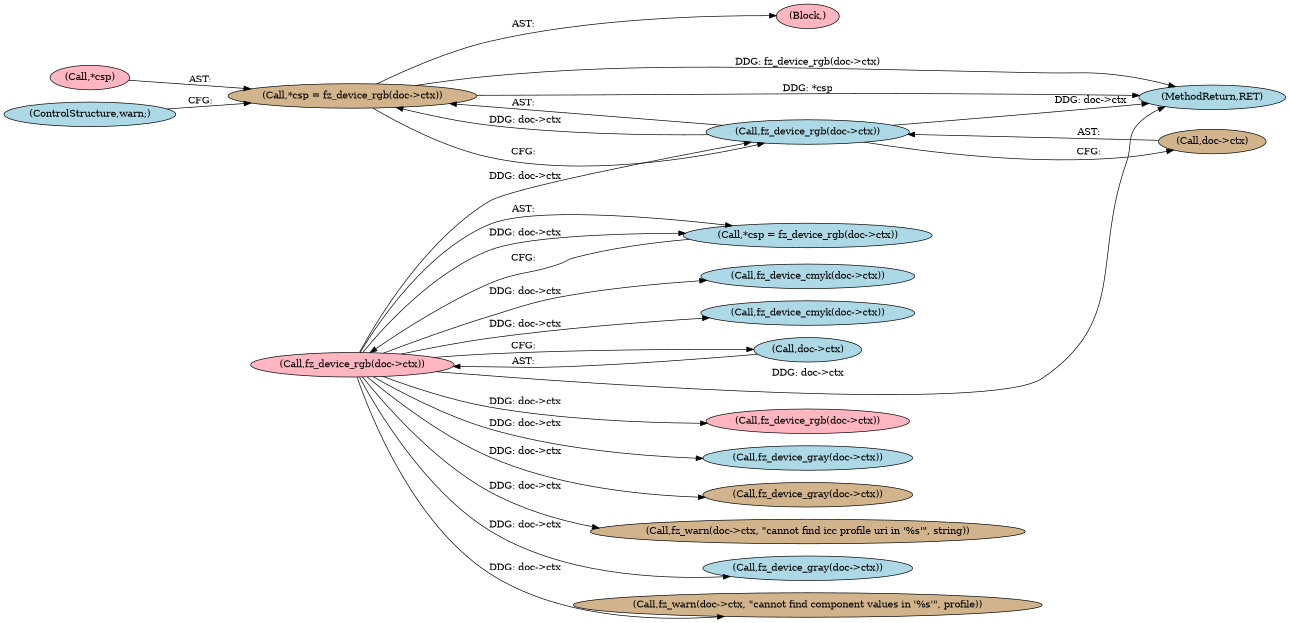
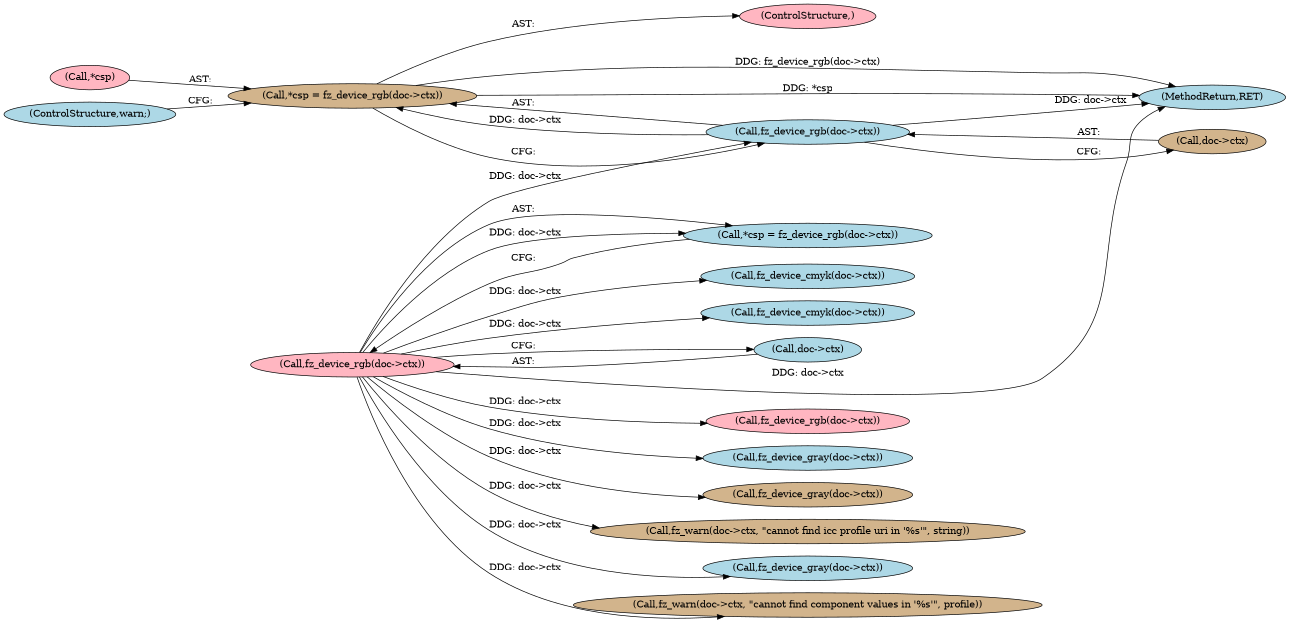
node "(Block,)": label "(Block,)" -> "(ControlStructure,)"
